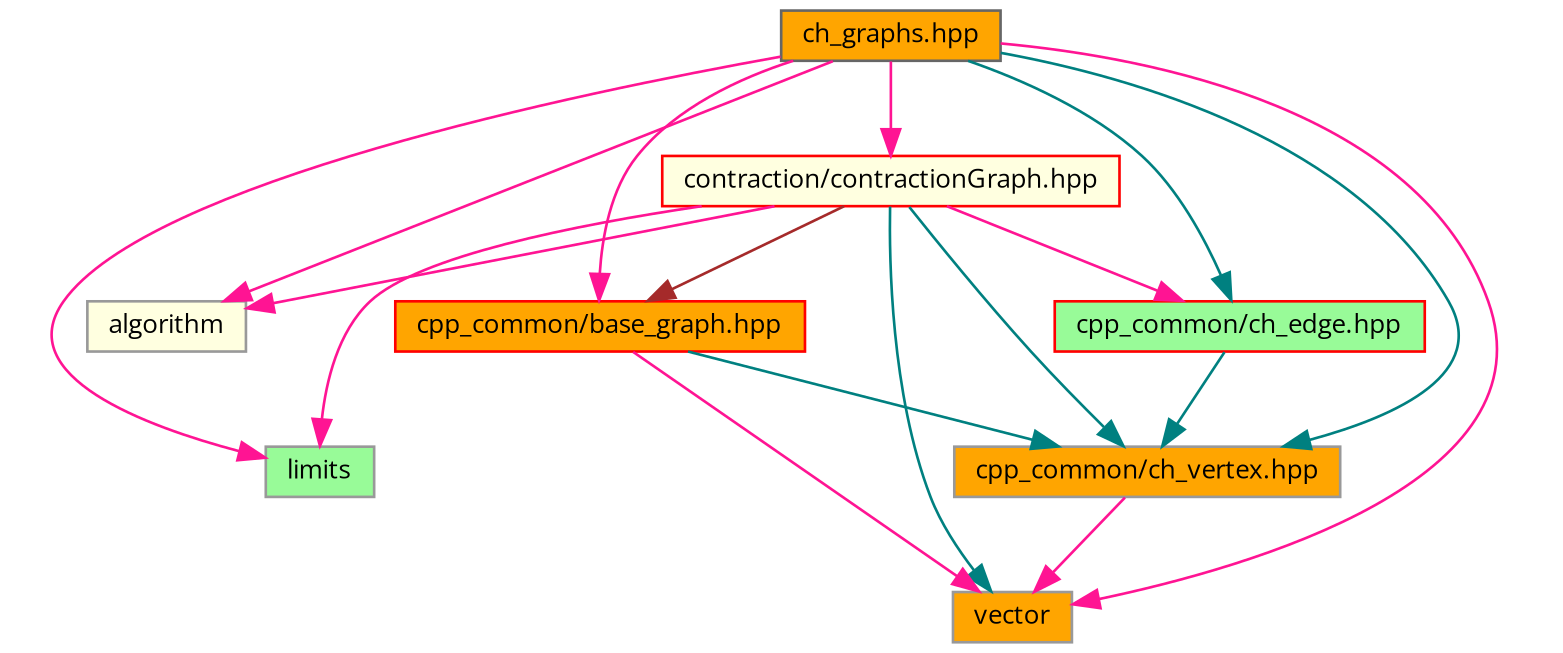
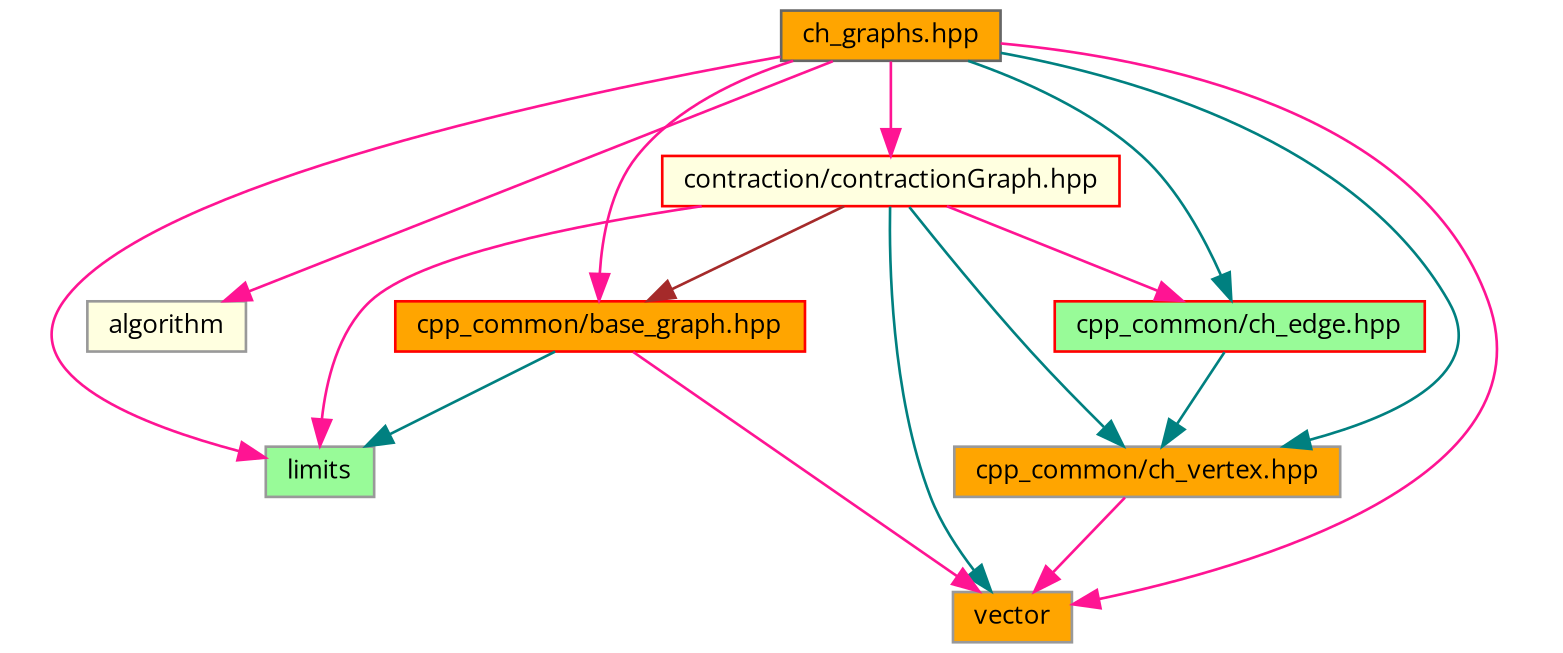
edge "contraction/contractionGraph.hpp" -> "algorithm": removed
edge "cpp_common/base_graph.hpp" -> "cpp_common/ch_vertex.hpp": now "cpp_common/base_graph.hpp" -> "limits"
